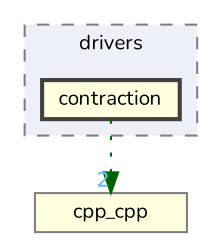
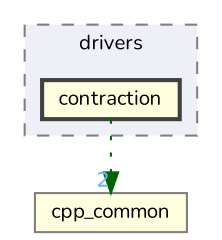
node "cpp_cpp": label "cpp_cpp" -> "cpp_common"
